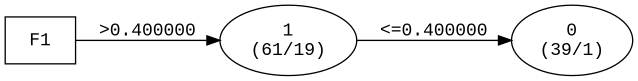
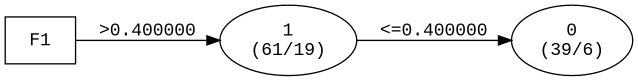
node "0 (39/1)": label "0 (39/1)" -> "0 (39/6)"
